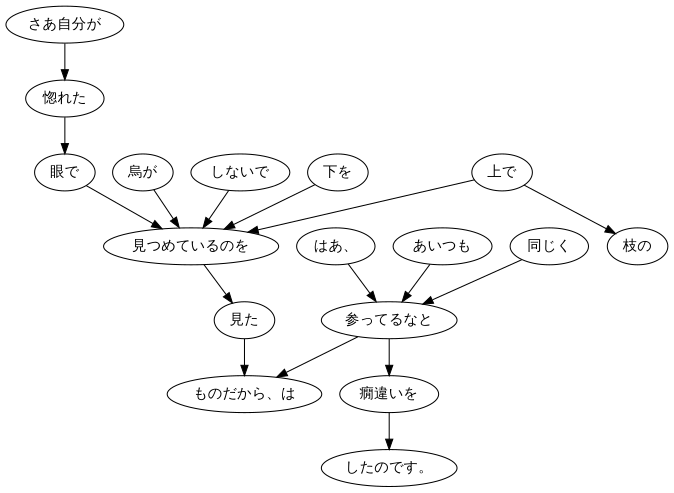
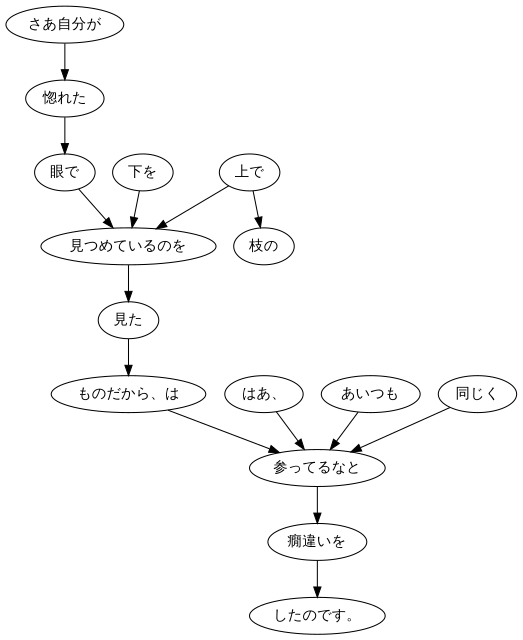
node "烏が": removed
node "しないで": removed
edge "参ってるなと" -> "ものだから、は": reversed
